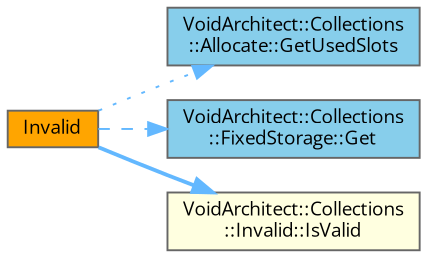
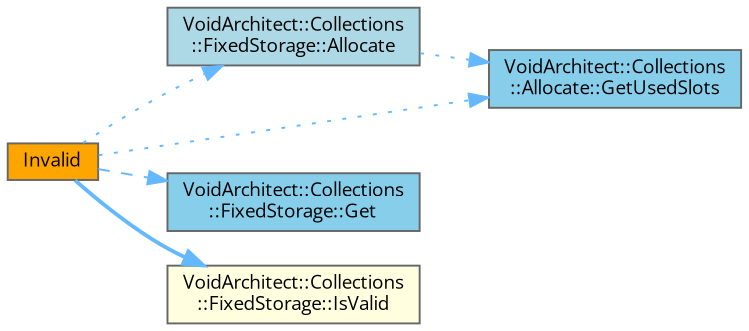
node "VoidArchitect::Collections ::FixedStorage::Allocate": added
node "VoidArchitect::Collections ::Invalid::IsValid": label "VoidArchitect::Collections ::Invalid::IsValid" -> "VoidArchitect::Collections ::FixedStorage::IsValid"
